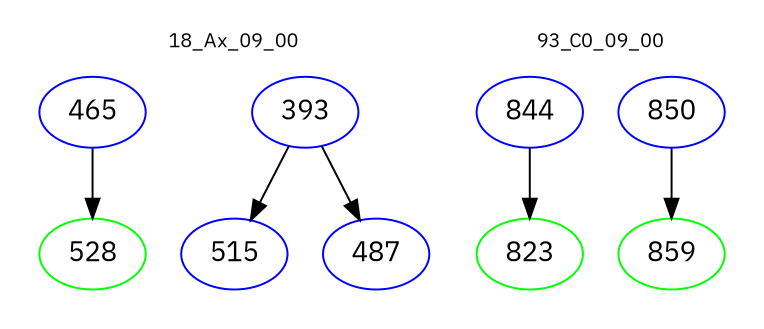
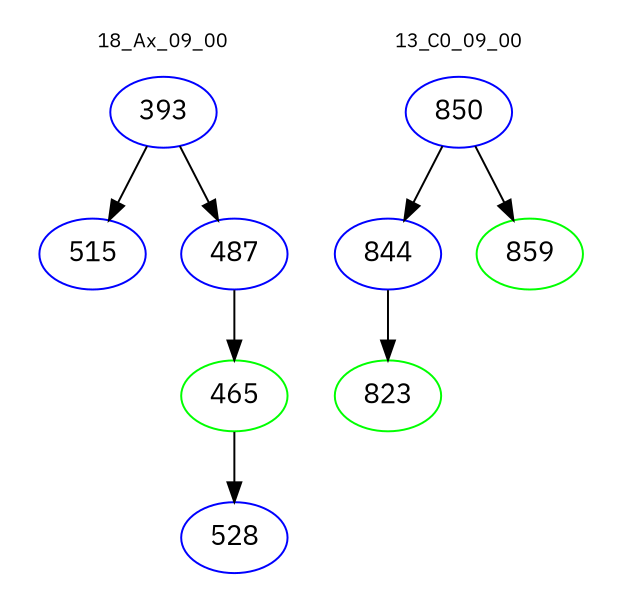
cluster "93_C0_09_00": label "93_C0_09_00" -> "13_C0_09_00"
node "465": color blue -> green
edge "850" -> "844": added
node "528": color green -> blue
edge "487" -> "465": added
